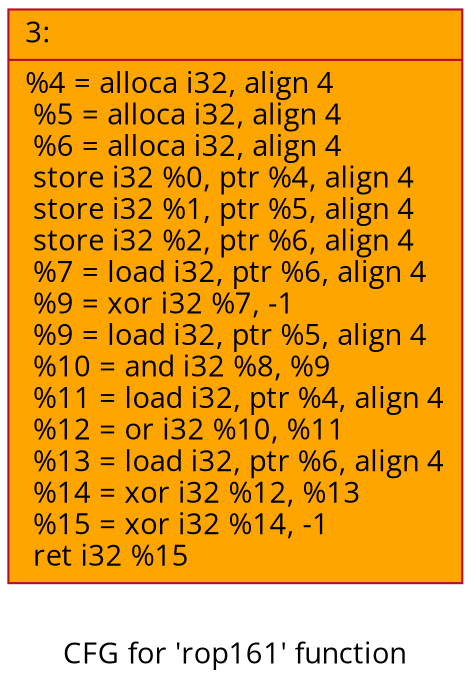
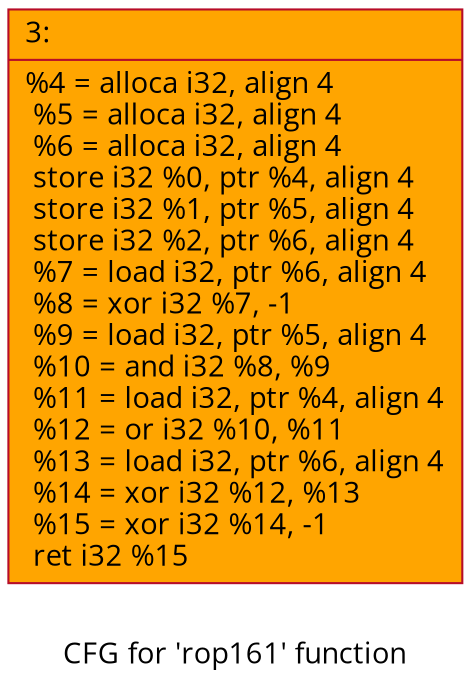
node "3:": text "%9 = xor i32 %7, -1" -> "%8 = xor i32 %7, -1"
